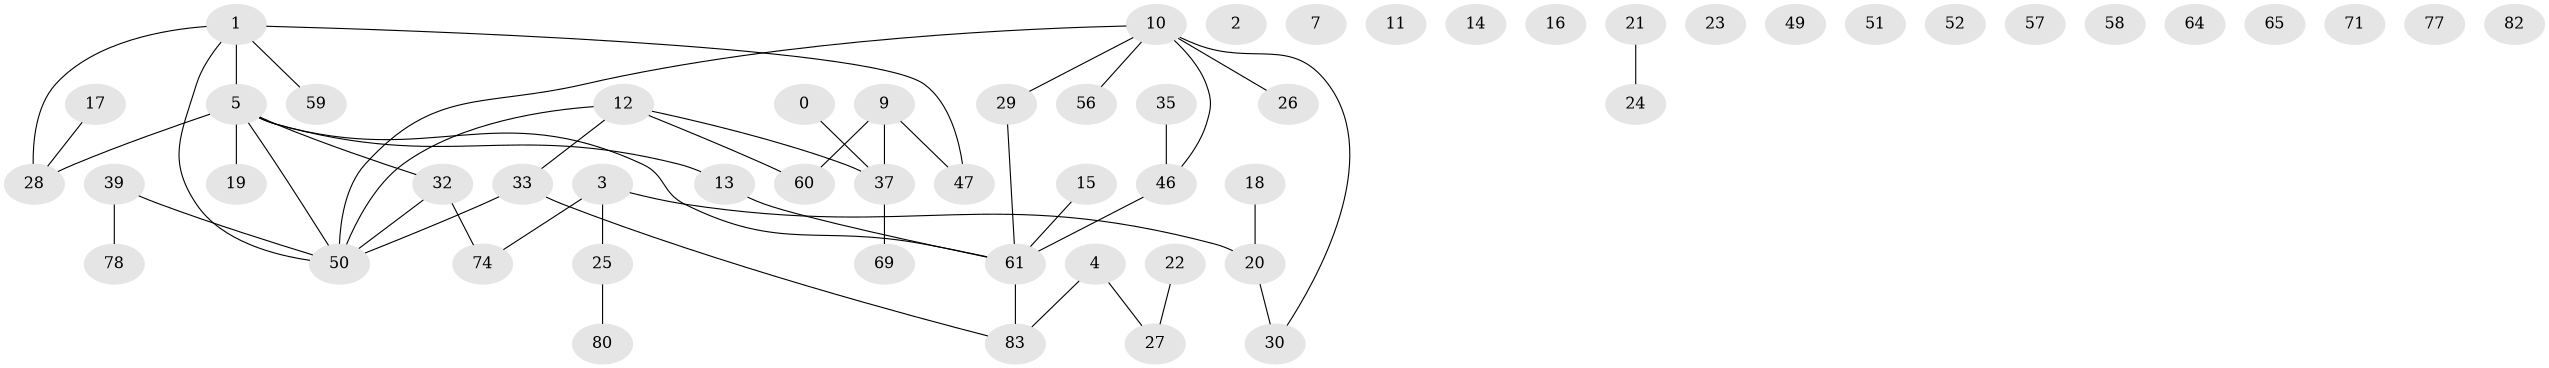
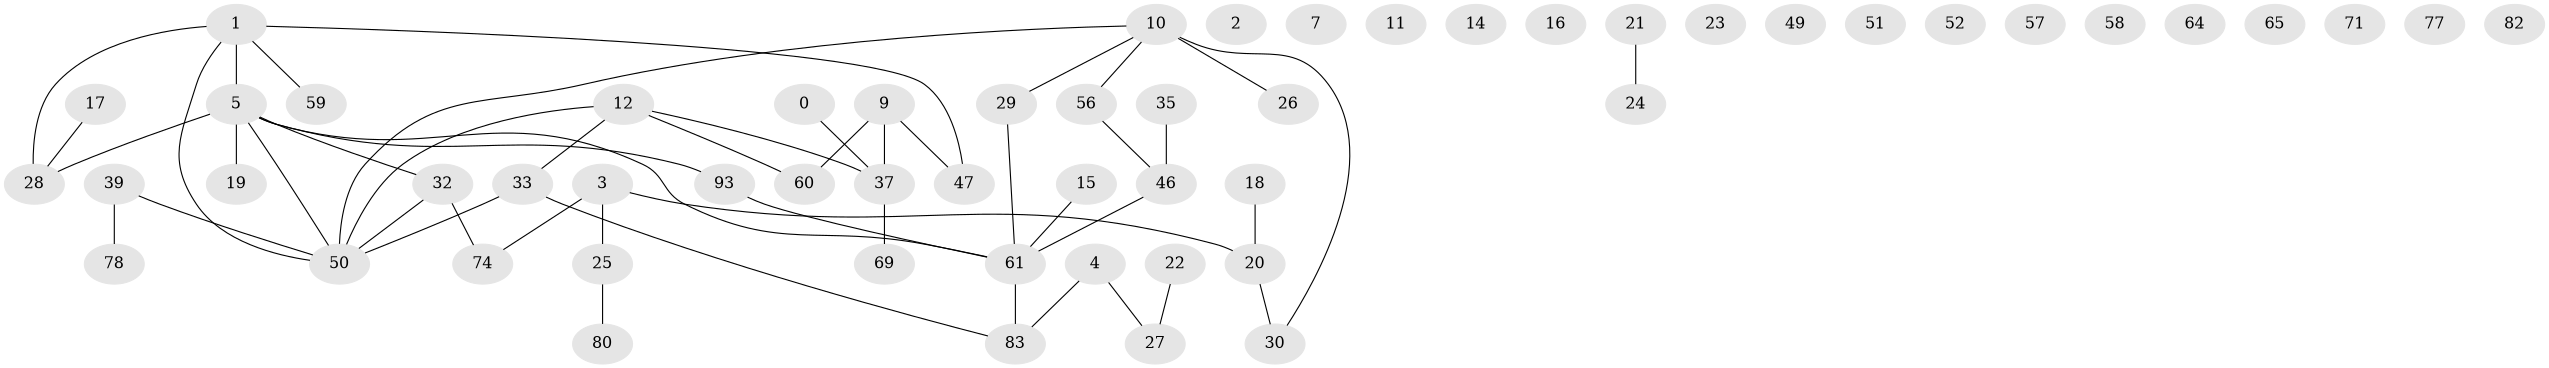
edge "10" -- "46": now "56" -- "46"
node "13": label "13" -> "93"
